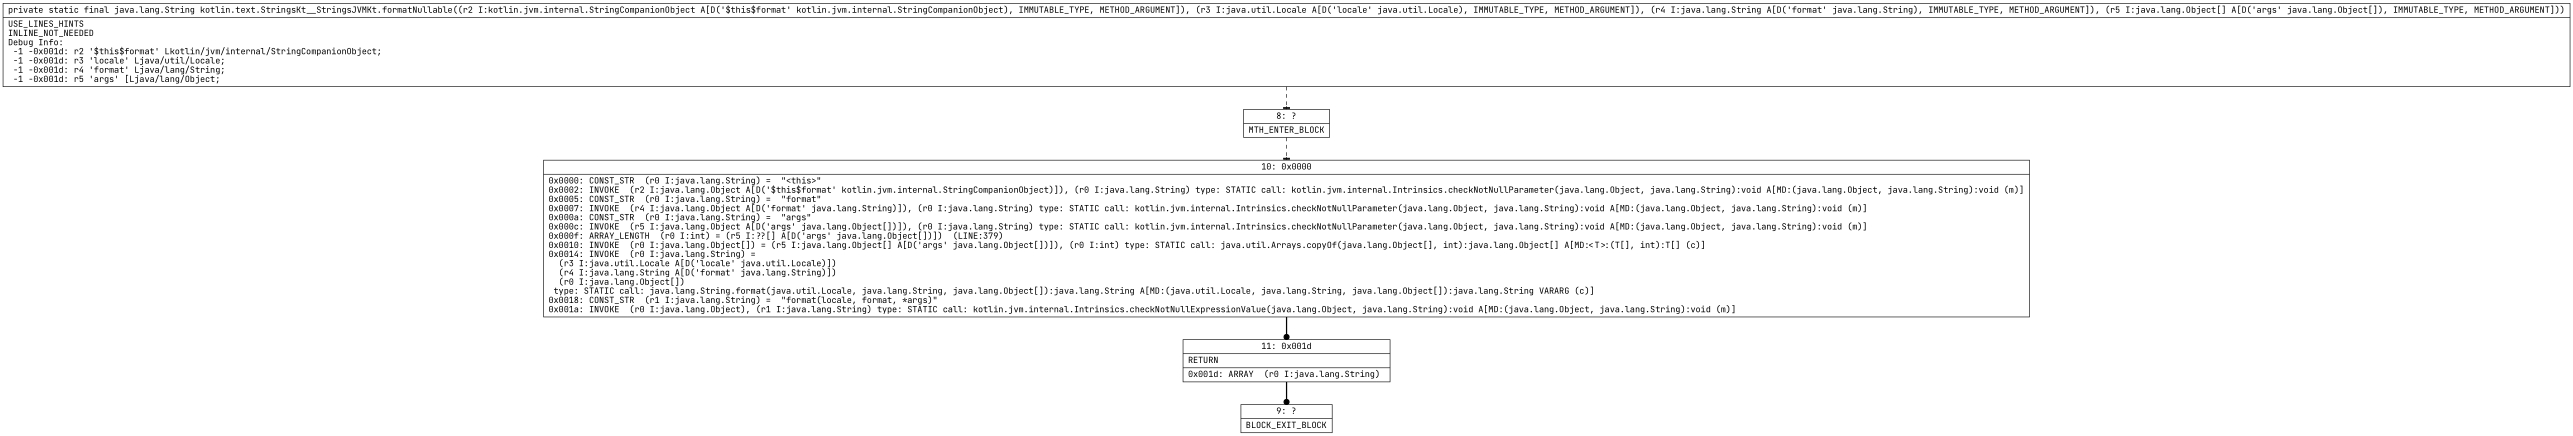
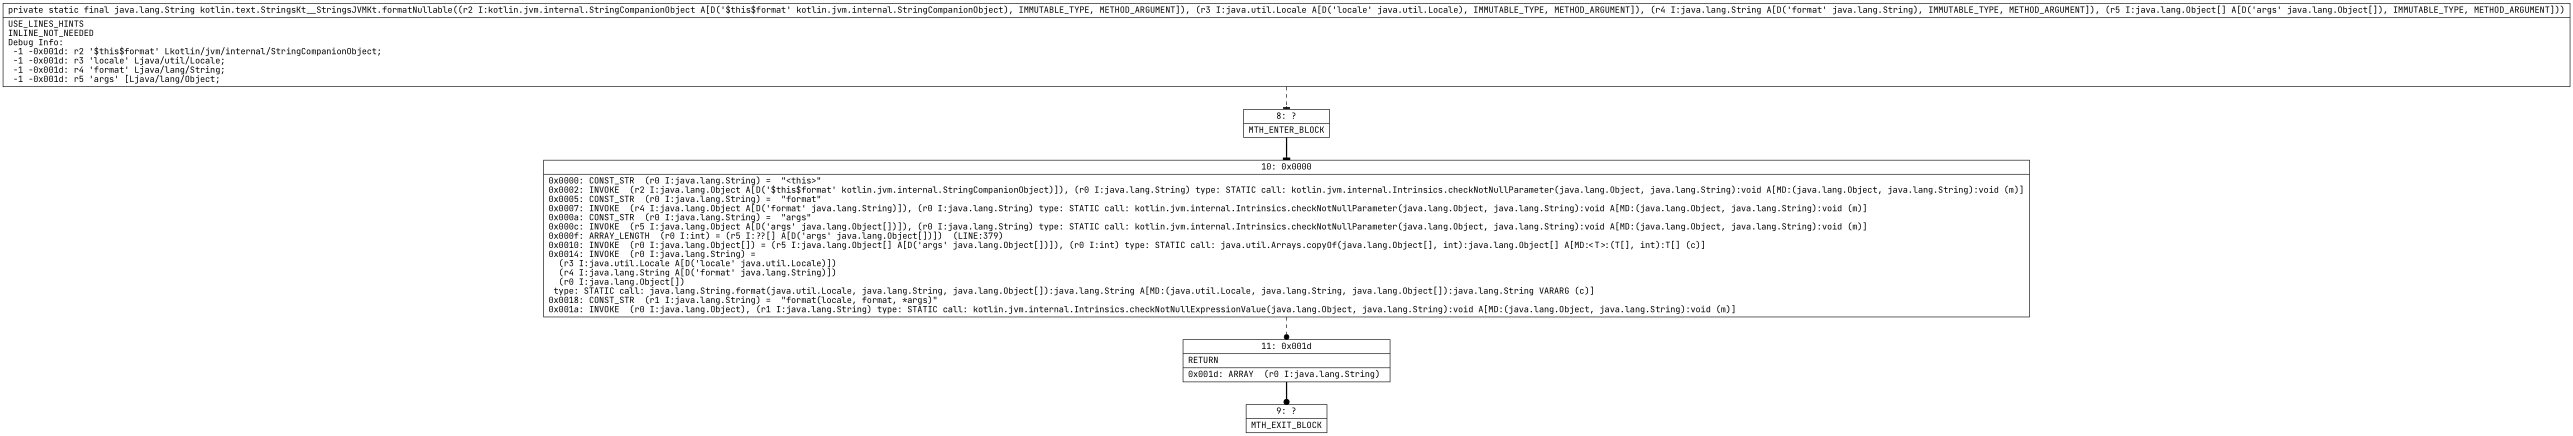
edge "8: ?" -> "10: 0x0000": style dashed -> bold
edge "10: 0x0000" -> "11: 0x001d": style bold -> dashed
node "9: ?": text "BLOCK_EXIT_BLOCK" -> "MTH_EXIT_BLOCK"
